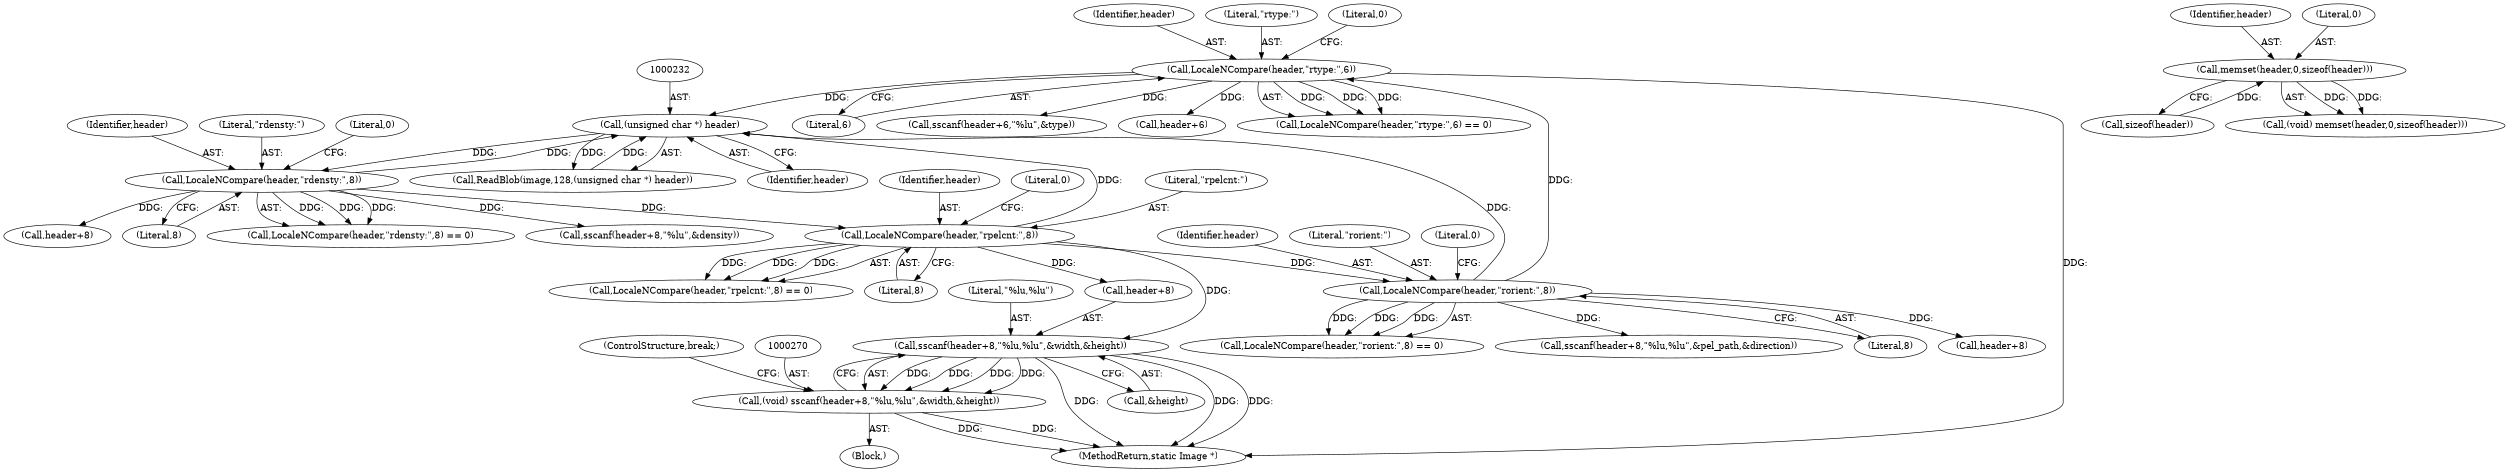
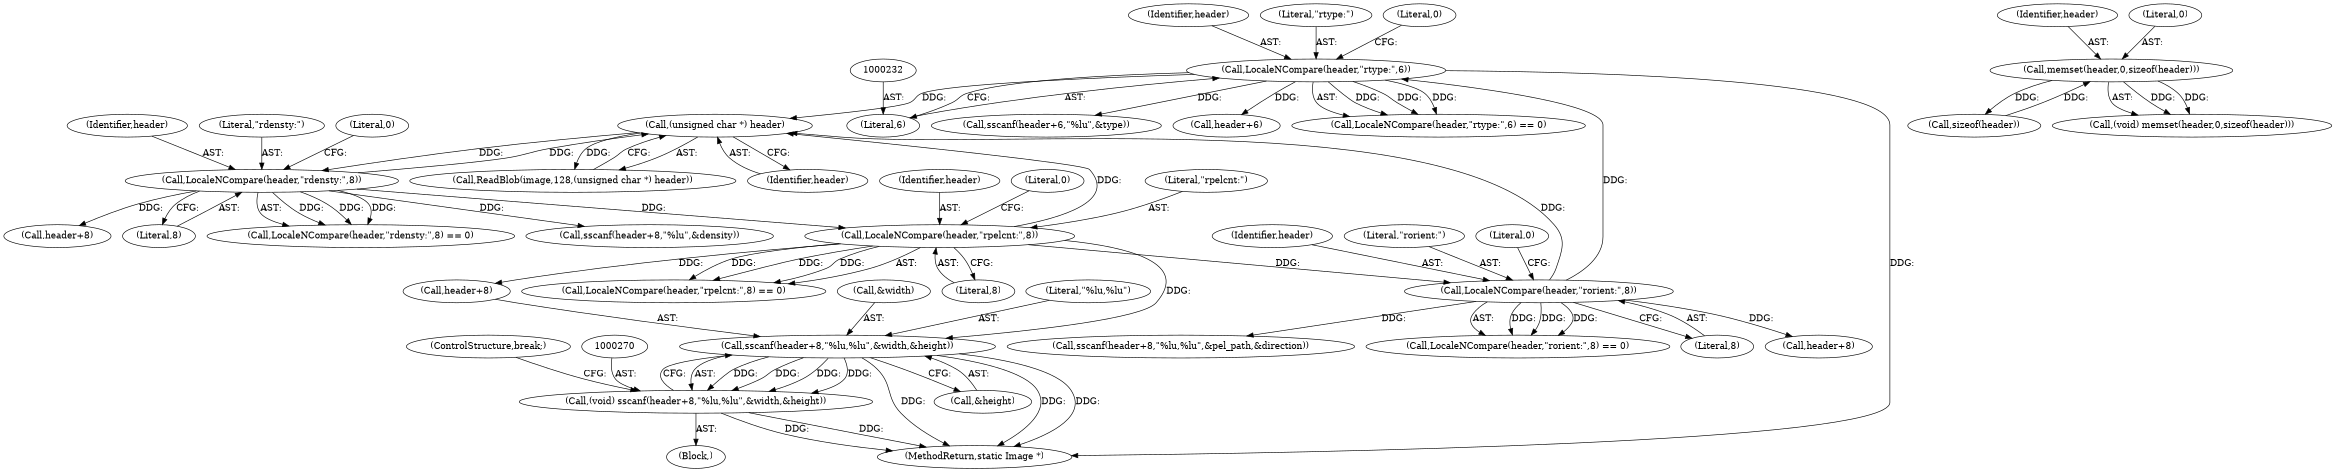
edge "1000232" -> "(Call,(unsigned char *) header)": now "1000232" -> "(Literal,6)"
edge "(Call,memset(header,0,sizeof(header)))" -> "(Call,sizeof(header))": label "CFG: " -> "DDG: "
edge "(Call,ReadBlob(image,128,(unsigned char *) header))" -> "(Call,(unsigned char *) header)": label "DDG: " -> "CFG: "
node "(Call,&width)": added
